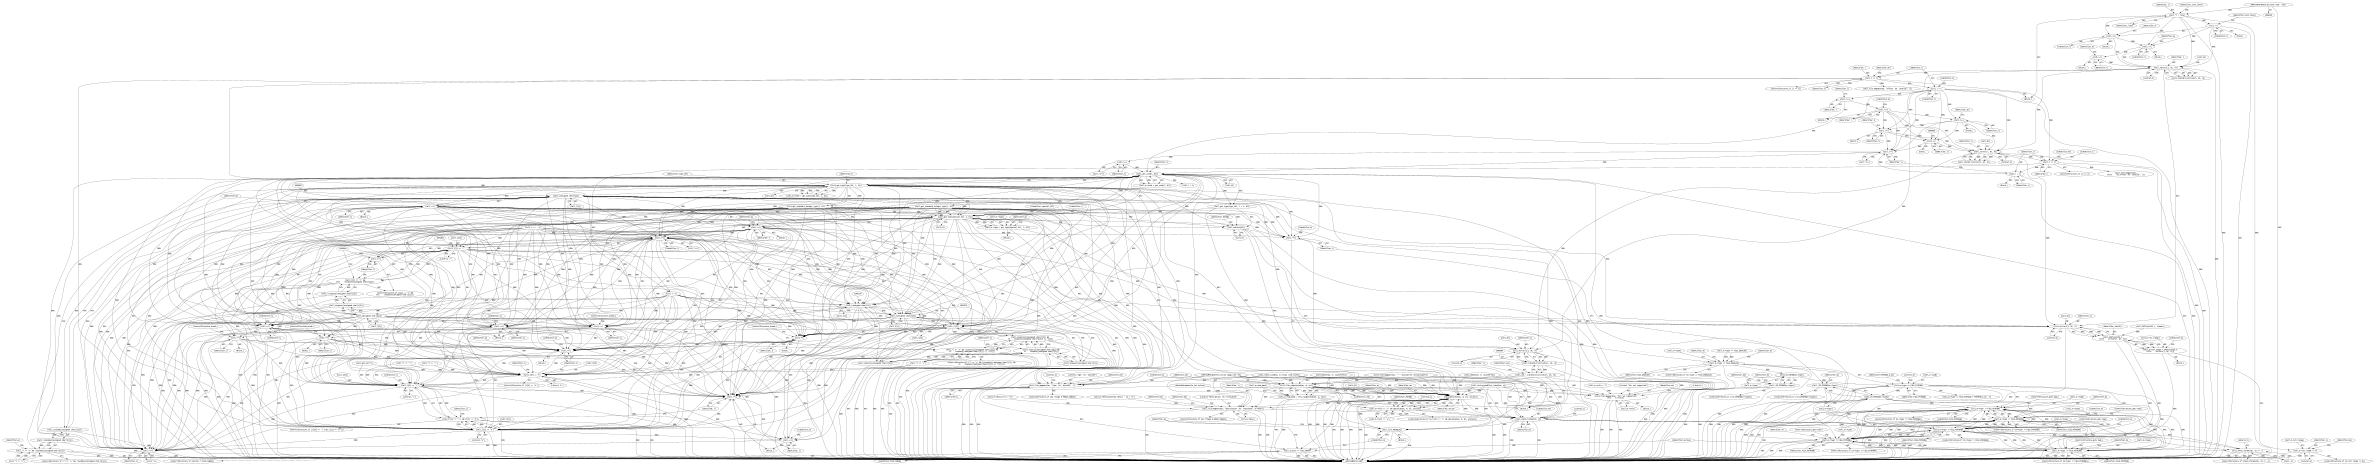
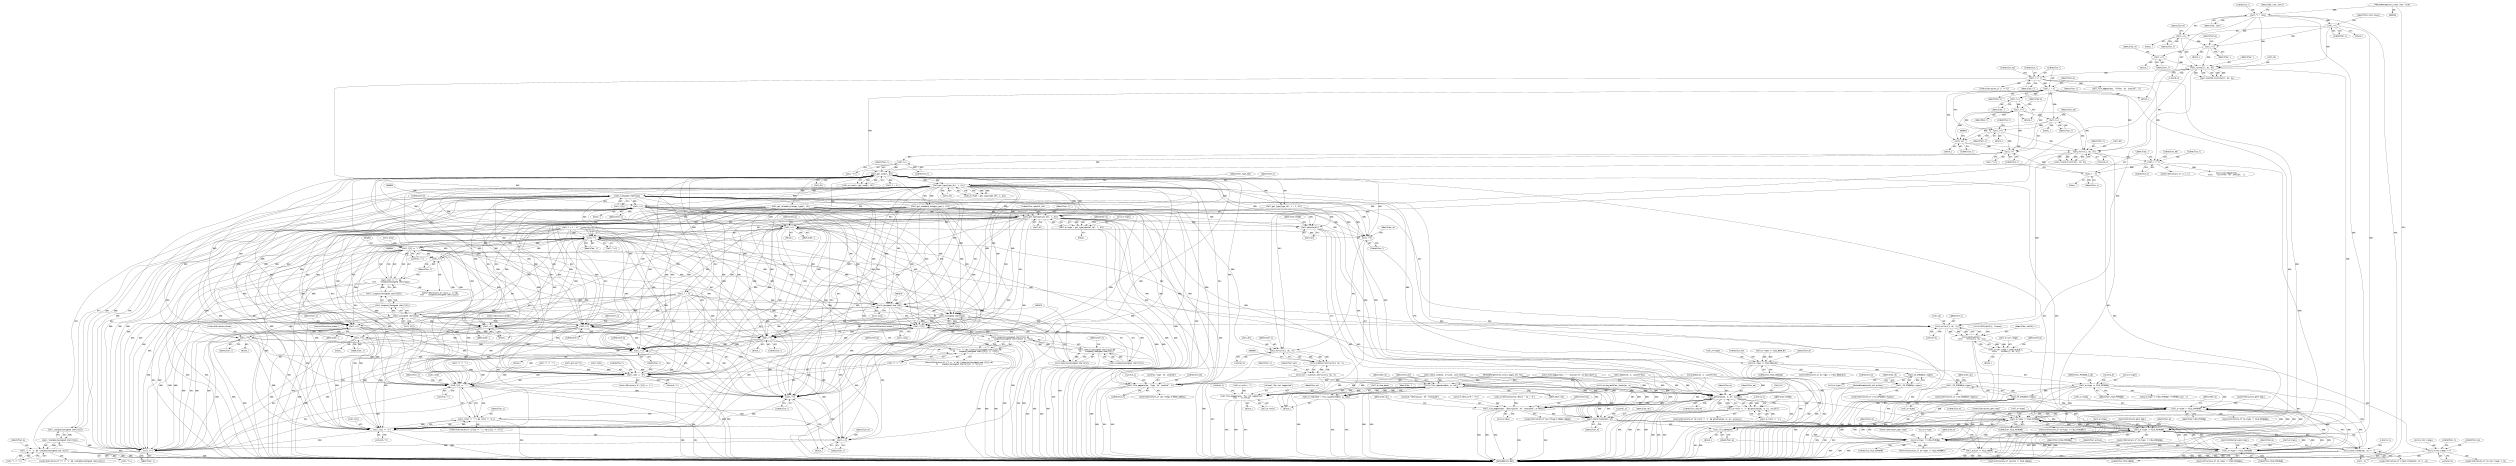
edge "(Call,l = t - 1)" -> "(Call,(unsigned char)l[2])": added, label "DDG:"
edge "(Call,l[1] == '/')" -> "(Call,l[1] == 'b')": added, label "DDG:"
